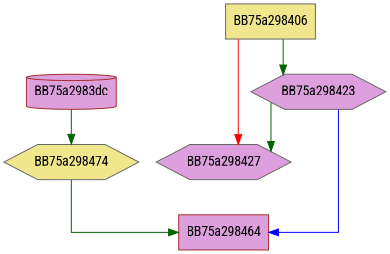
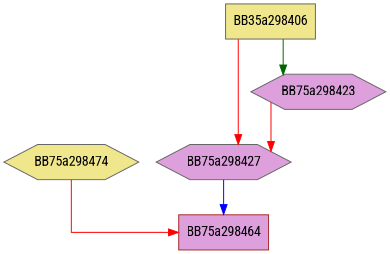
node "BB75a298406": label "BB75a298406" -> "BB35a298406"
node "BB75a2983dc": removed
edge "BB75a298423" -> "BB75a298427": color darkgreen -> red
edge "BB75a298423" -> "BB75a298464": now "BB75a298427" -> "BB75a298464"
edge "BB75a298474" -> "BB75a298464": color darkgreen -> red
